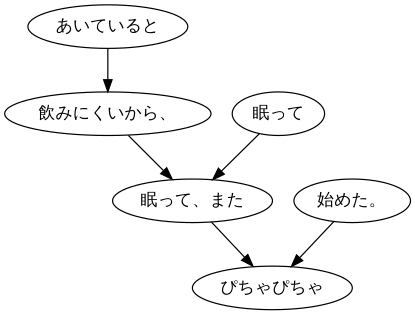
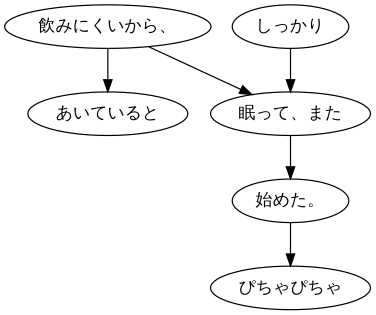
edge "あいていると" -> "飲みにくいから、": reversed
node "眠って": label "眠って" -> "しっかり"
edge "眠って、また" -> "ぴちゃぴちゃ": now "眠って、また" -> "始めた。"
